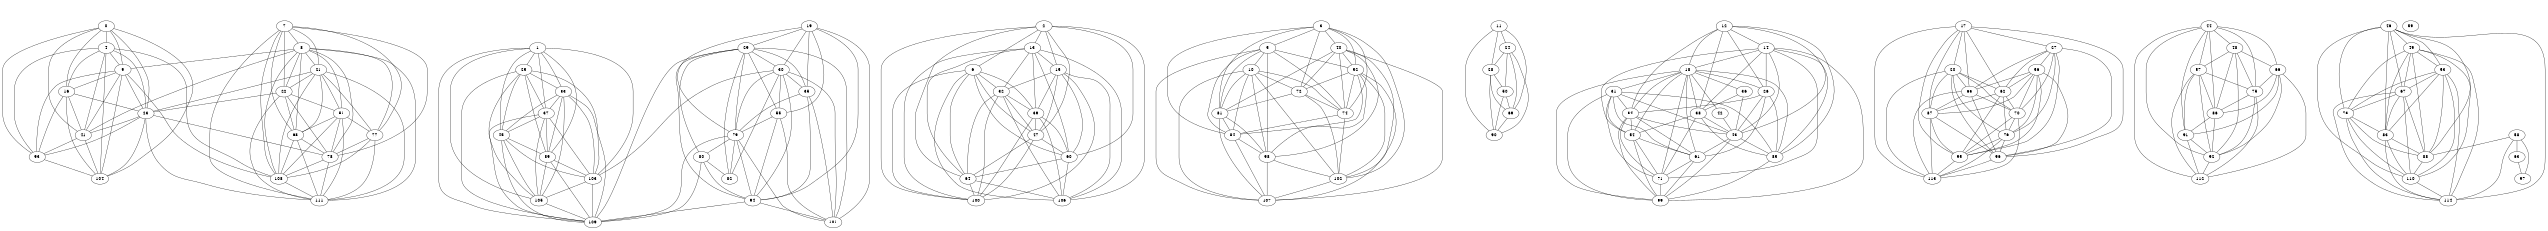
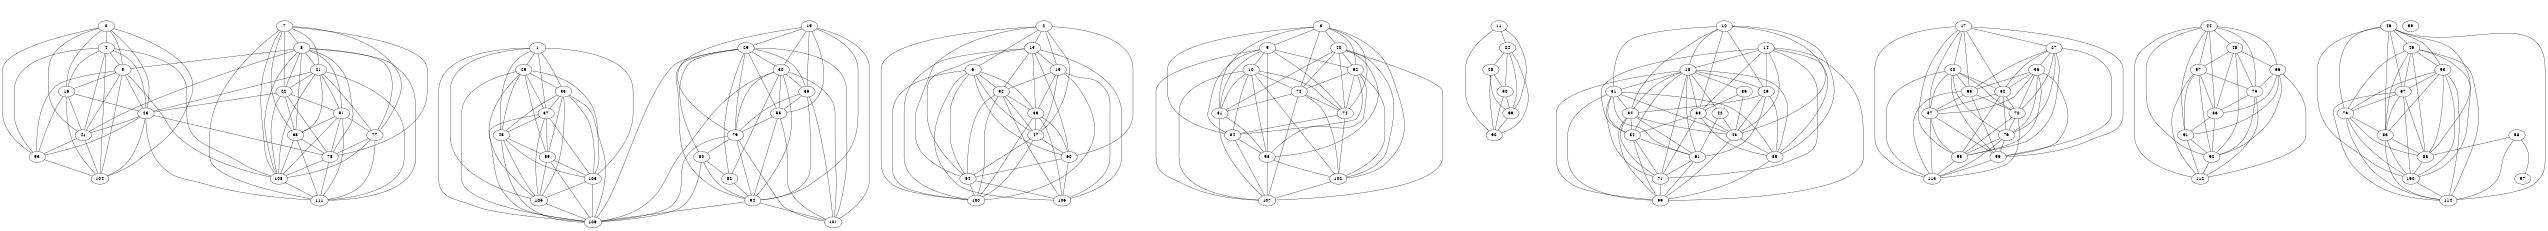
edge "12" -- "14": now "12" -- "31"
edge "11" -- "28": removed
edge "1" -- "89": removed
edge "35" -- "55": added
edge "2" -- "106": removed
edge "30" -- "103": now "30" -- "109"
edge "15" -- "60": removed
edge "81" -- "84": removed
edge "43" -- "61": now "42" -- "61"
edge "79" -- "82": now "94" -- "82"
node "63": removed
edge "22" -- "111": now "22" -- "108"
edge "52" -- "107": now "72" -- "107"
node "110": label "110" -> "190"
